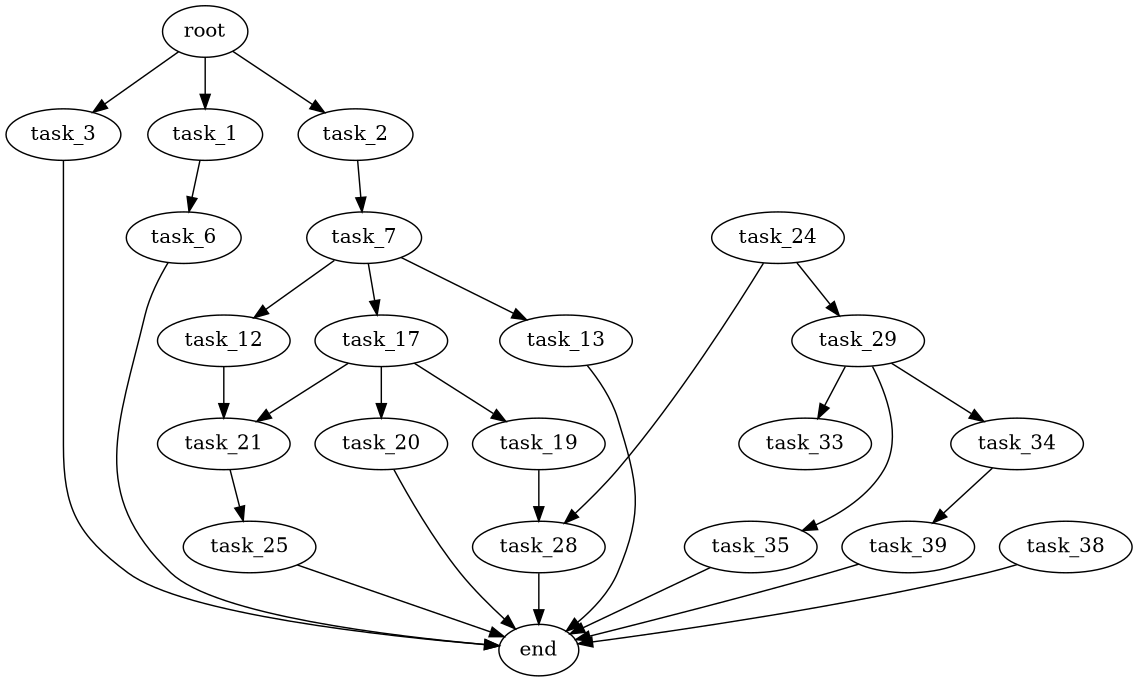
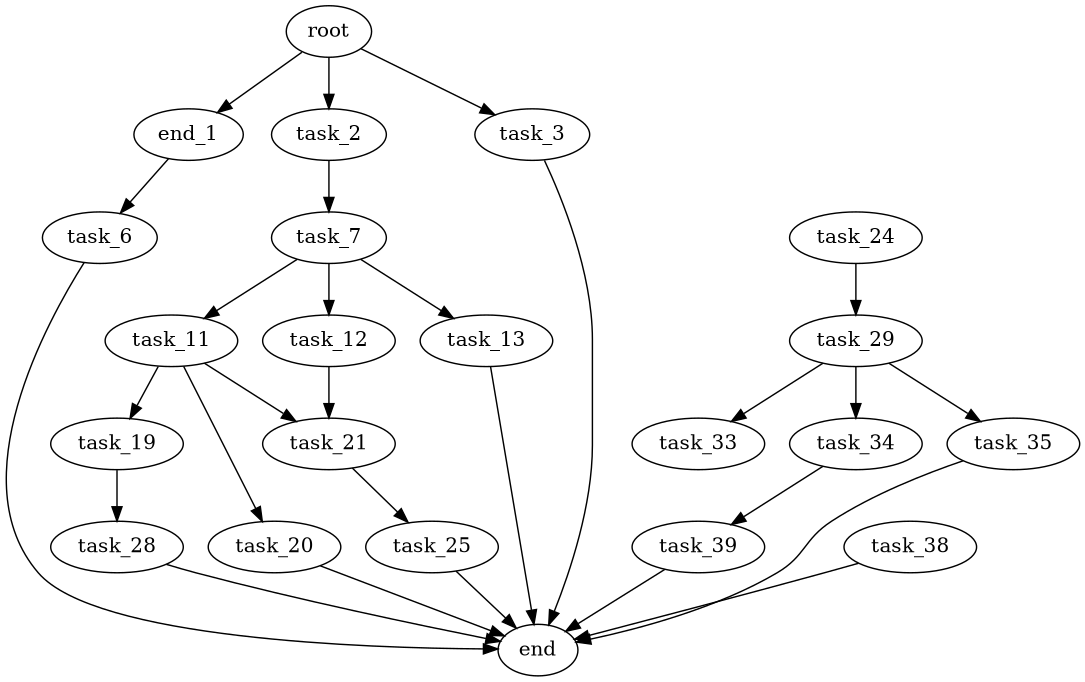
node "task_1": label "task_1" -> "end_1"
node "task_17": label "task_17" -> "task_11"
edge "task_24" -> "task_28": removed
